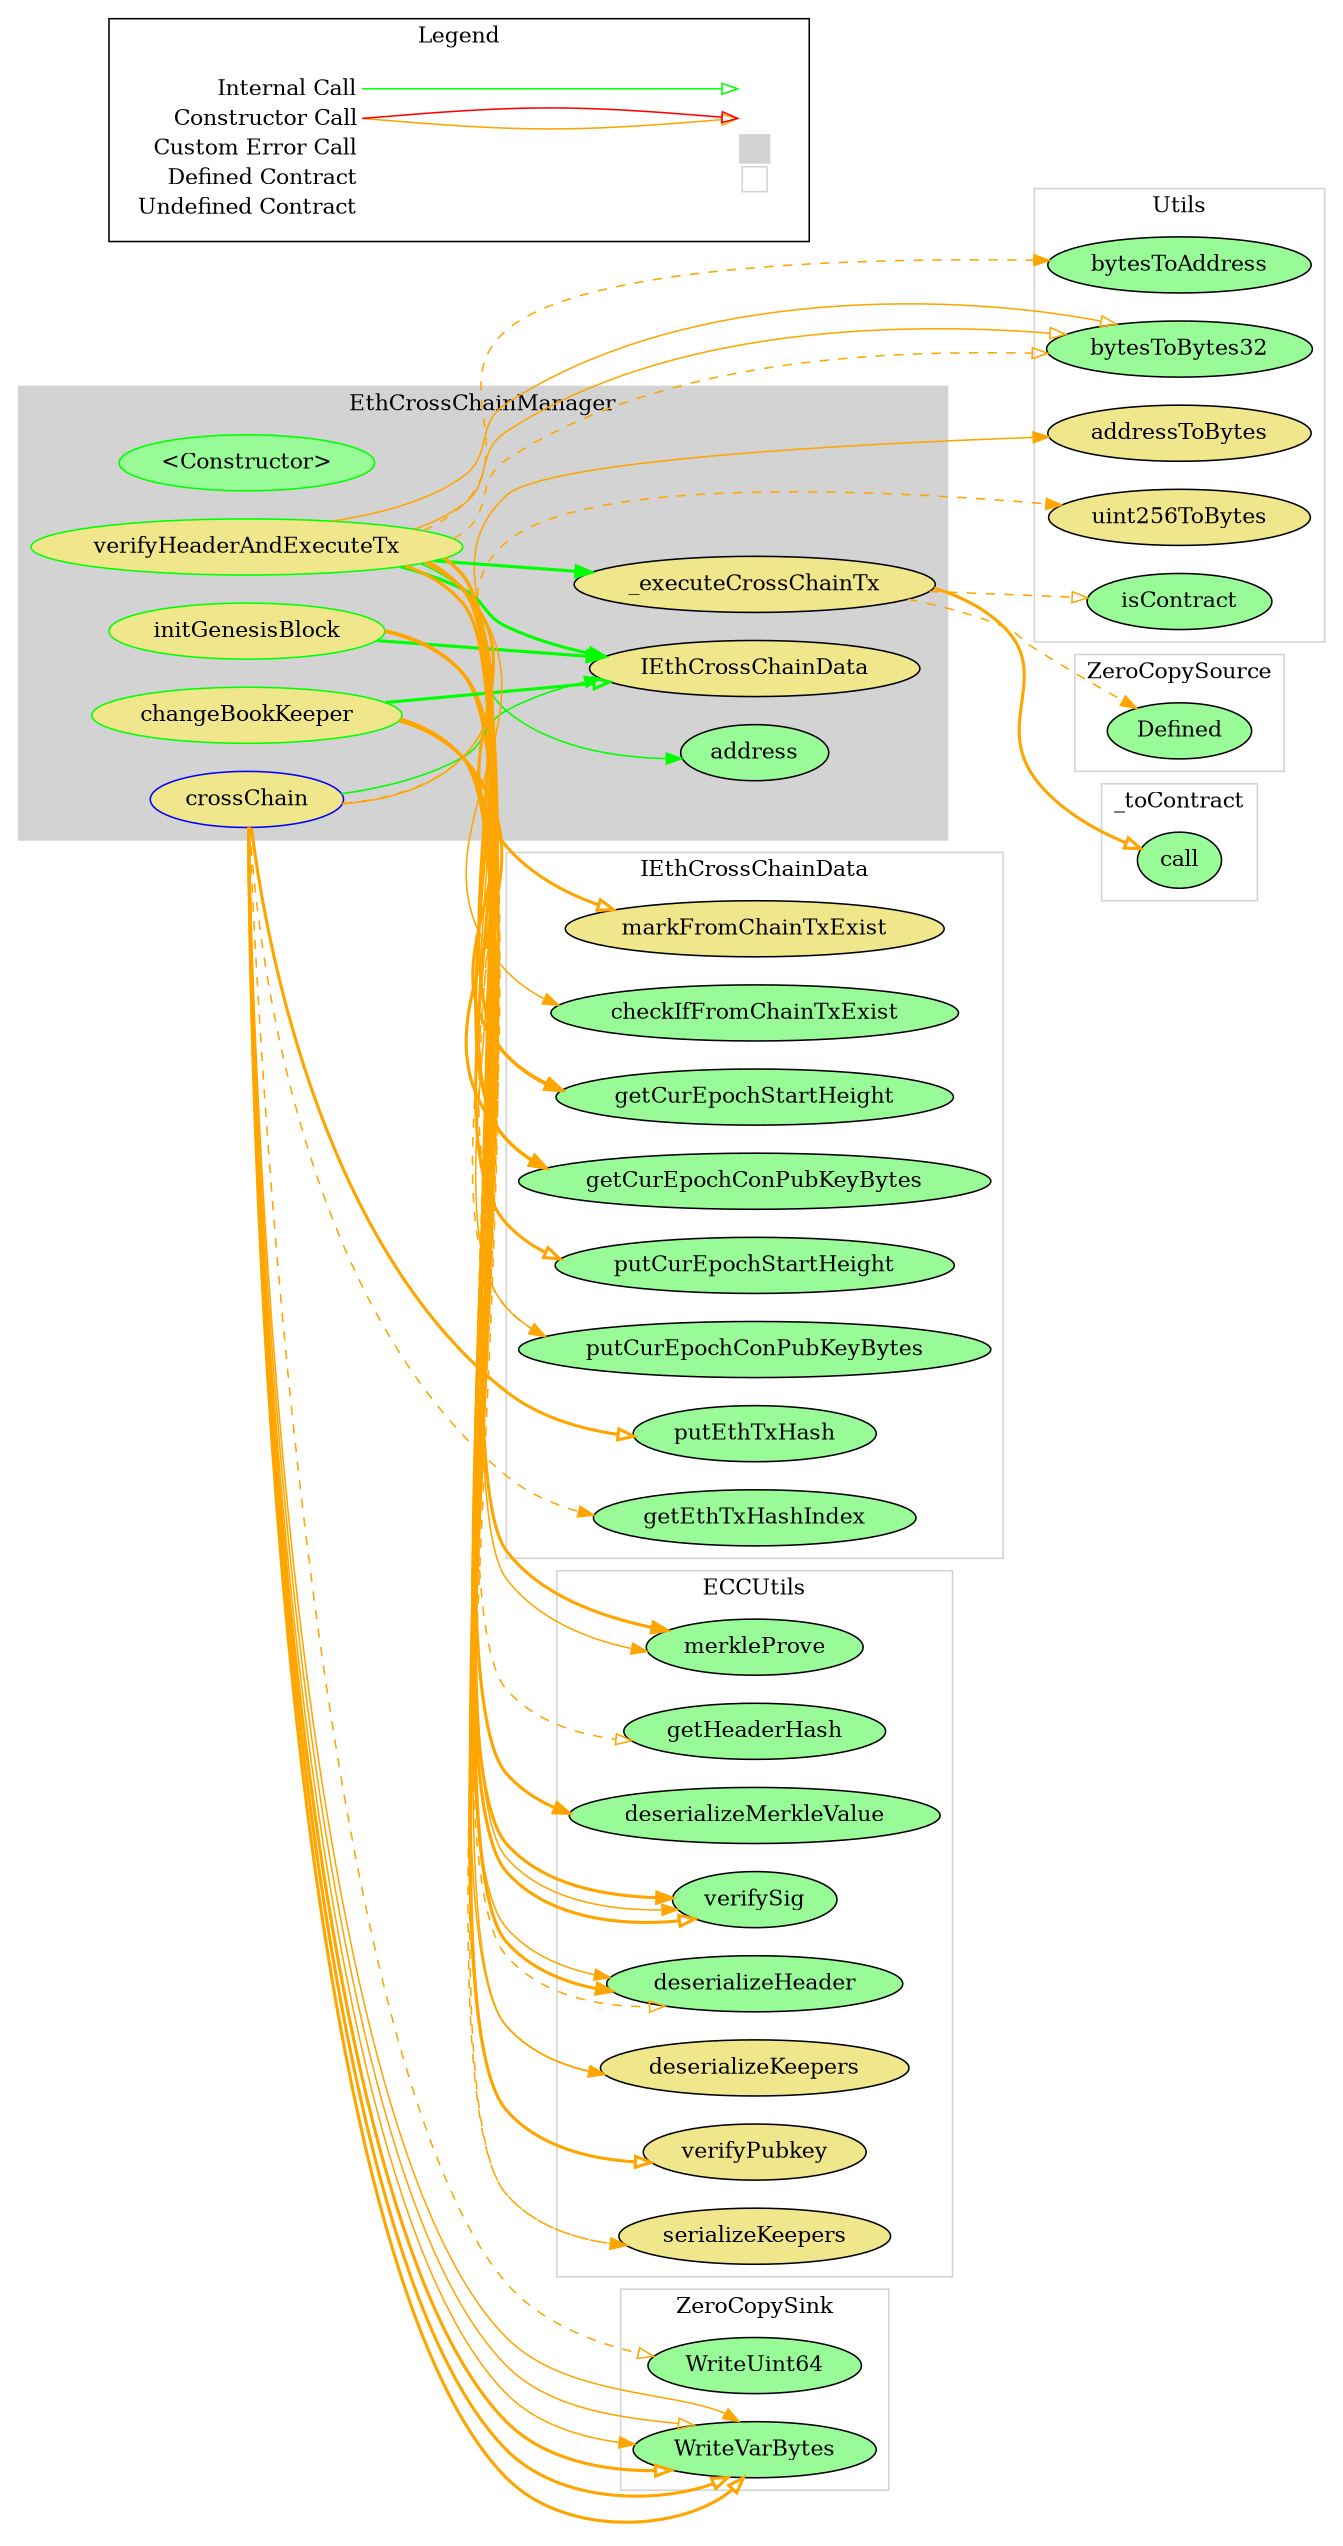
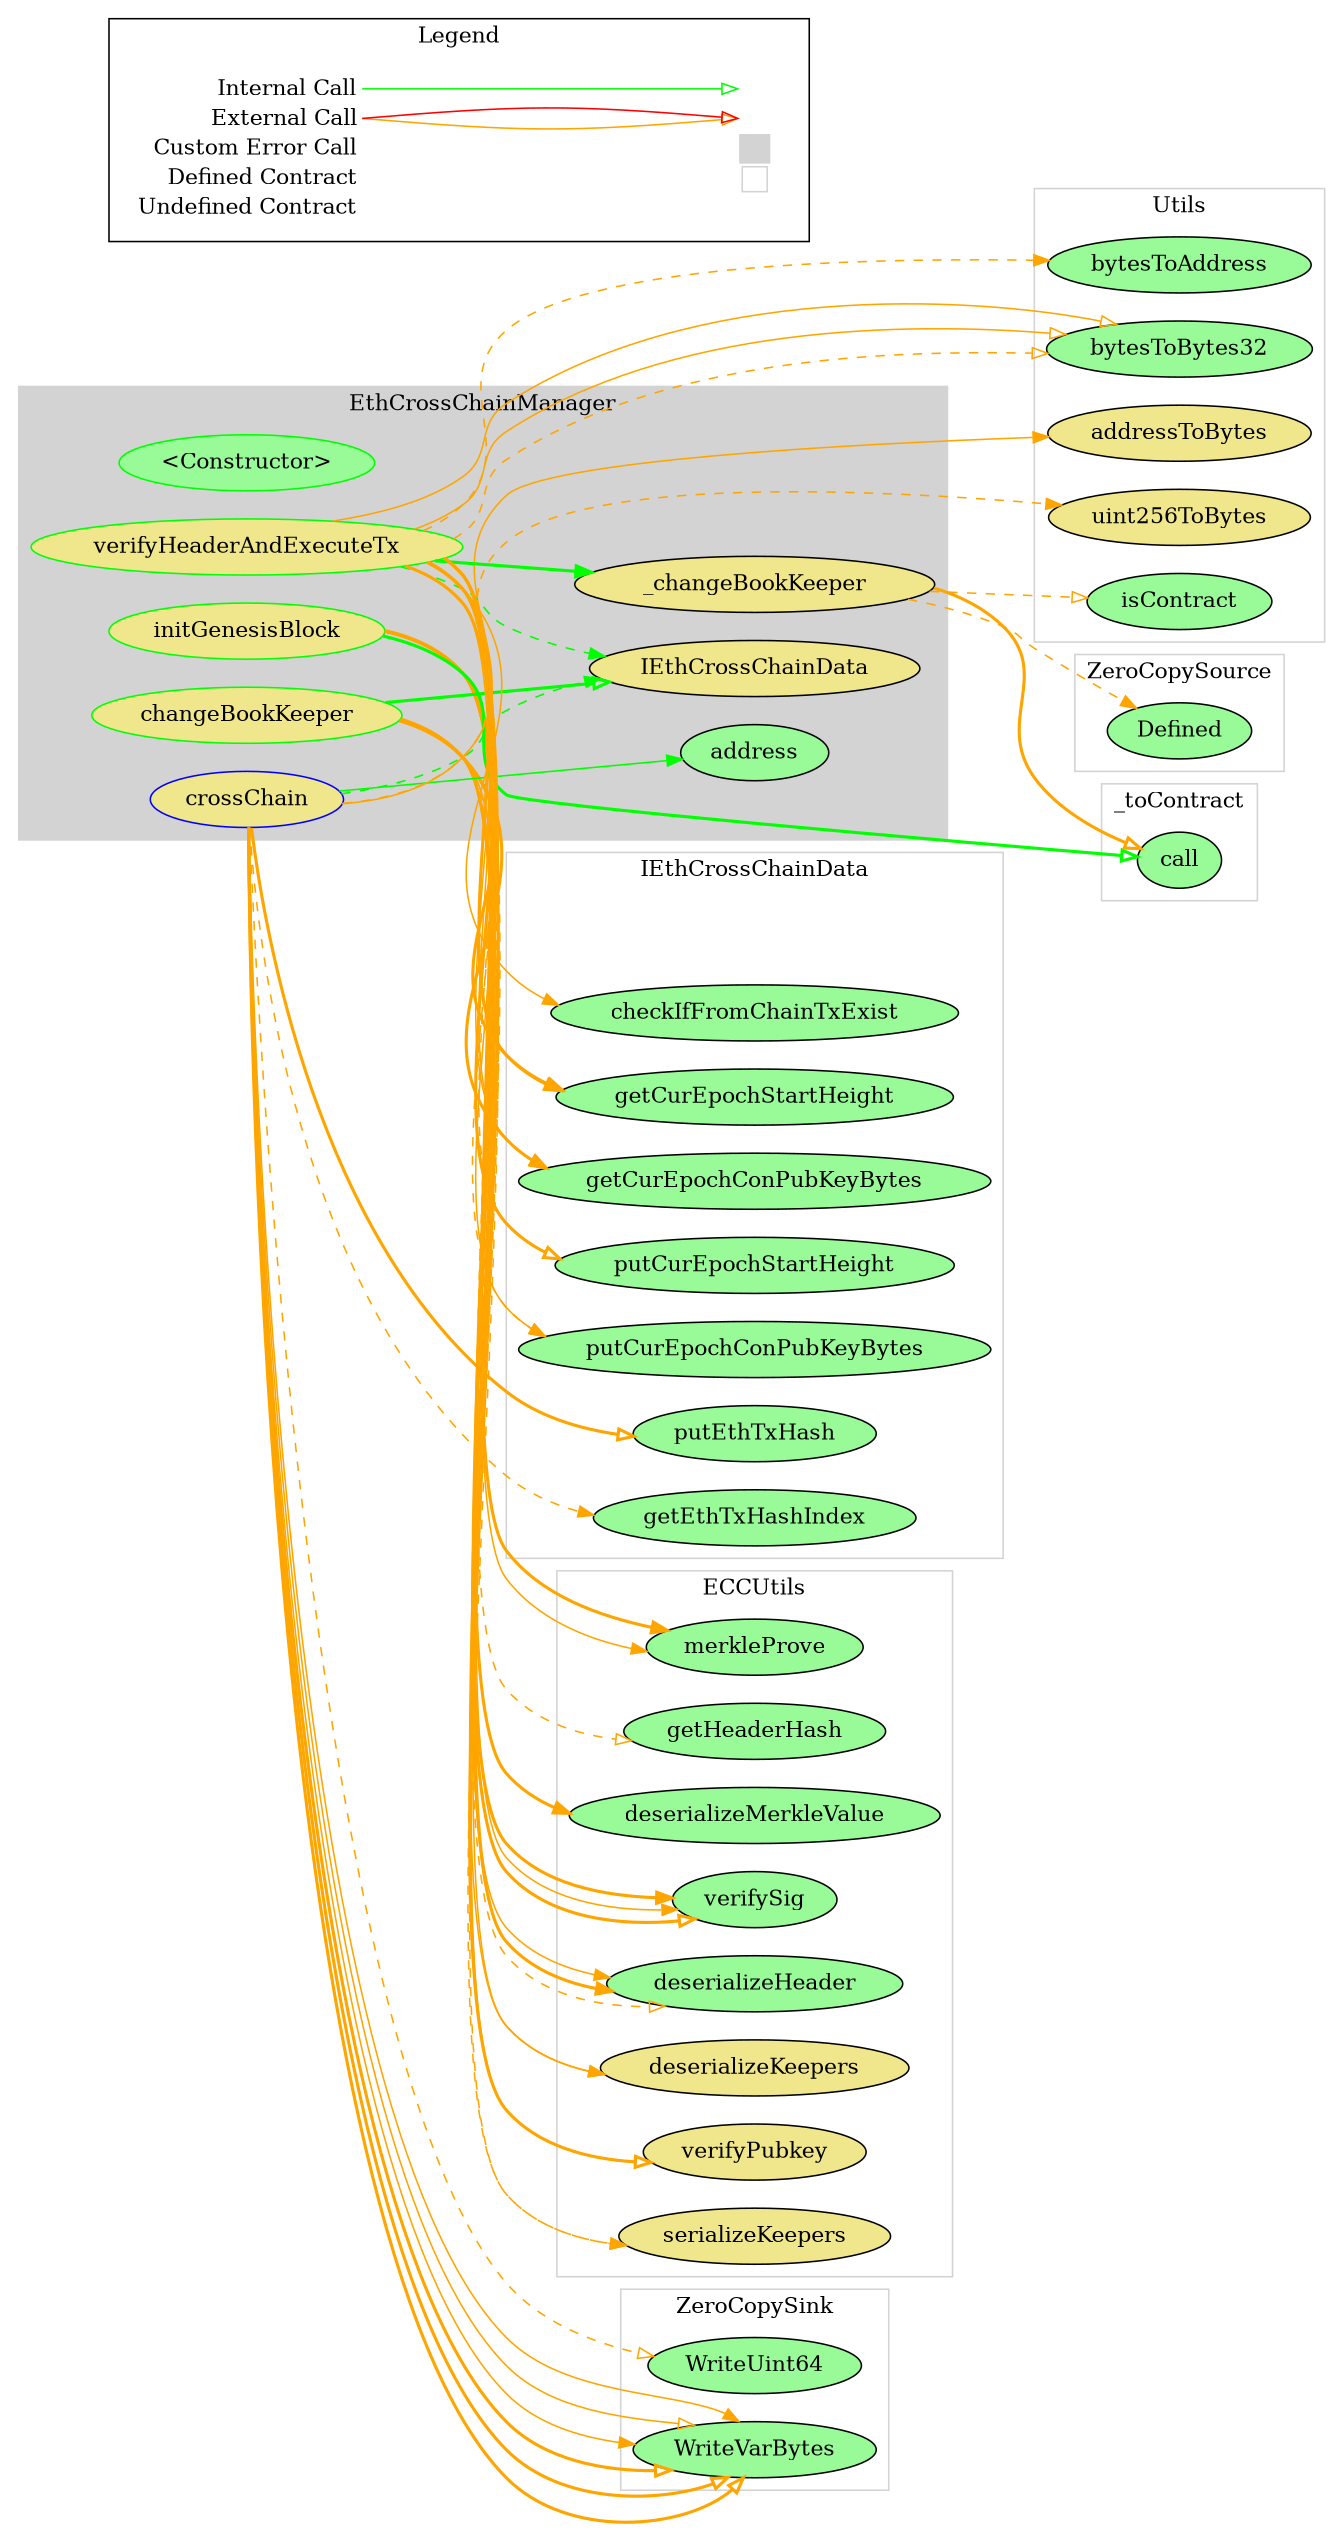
node "Internal Call": text "Constructor Call" -> "External Call"
node "_executeCrossChainTx": label "_executeCrossChainTx" -> "_changeBookKeeper"
edge "verifyHeaderAndExecuteTx" -> "IEthCrossChainData": style bold -> dashed
edge "initGenesisBlock" -> "IEthCrossChainData": now "initGenesisBlock" -> "call"
edge "verifyHeaderAndExecuteTx" -> "address": now "crossChain" -> "address"
edge "crossChain" -> "IEthCrossChainData": style solid -> dashed
edge "verifyHeaderAndExecuteTx" -> "getCurEpochConPubKeyBytes": style bold -> solid
node "markFromChainTxExist": removed
